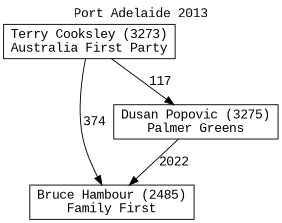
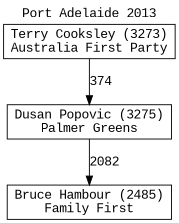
edge "Terry Cooksley (3273) Australia First Party" -> "Dusan Popovic (3275) Palmer Greens": label "117" -> "374"
edge "Terry Cooksley (3273) Australia First Party" -> "Bruce Hambour (2485) Family First": removed, label "374"
edge "Dusan Popovic (3275) Palmer Greens" -> "Bruce Hambour (2485) Family First": label "2022" -> "2082"
